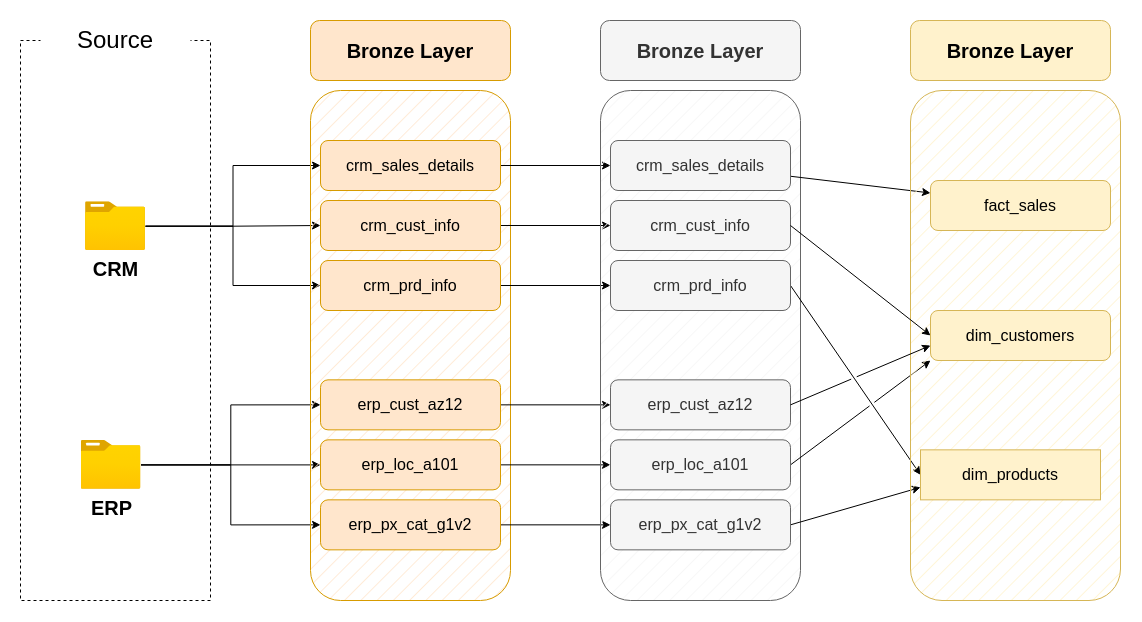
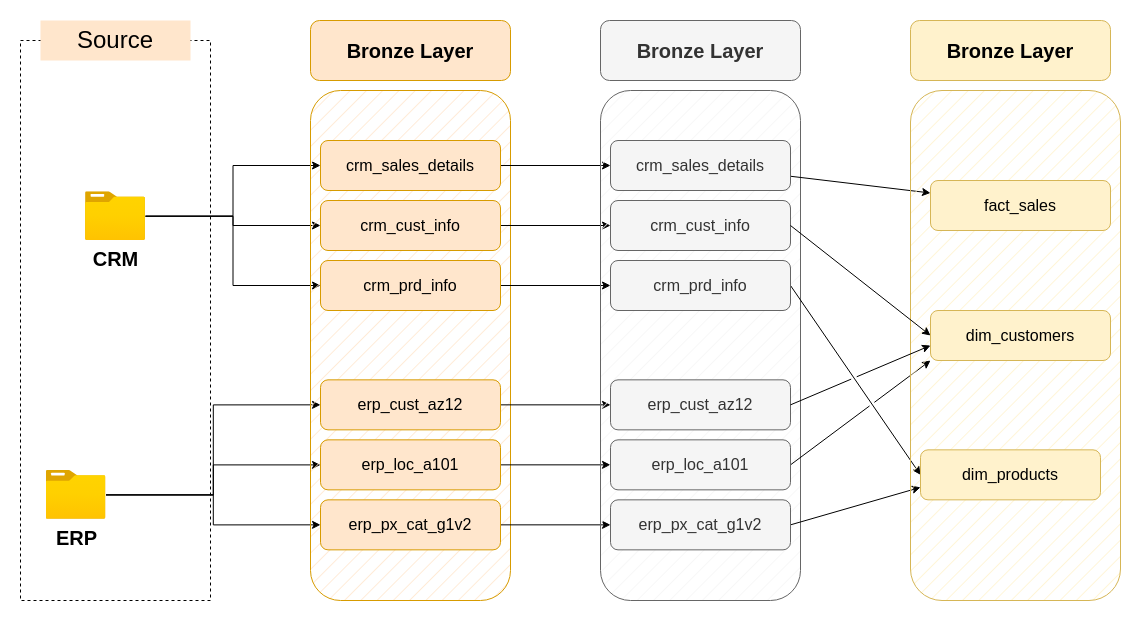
node "Source": fillcolor #ffffff -> #ffe6cc
node "CRM": moved (116, 226) -> (116, 216)
node "ERP": moved (111, 465) -> (76, 495)
node "dim_products": shape rectangle -> rounded rectangle
